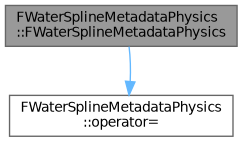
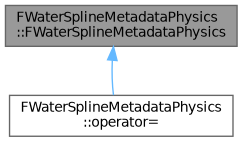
edge "FWaterSplineMetadataPhysics ::FWaterSplineMetadataPhysics" -> "FWaterSplineMetadataPhysics ::operator=": reversed
